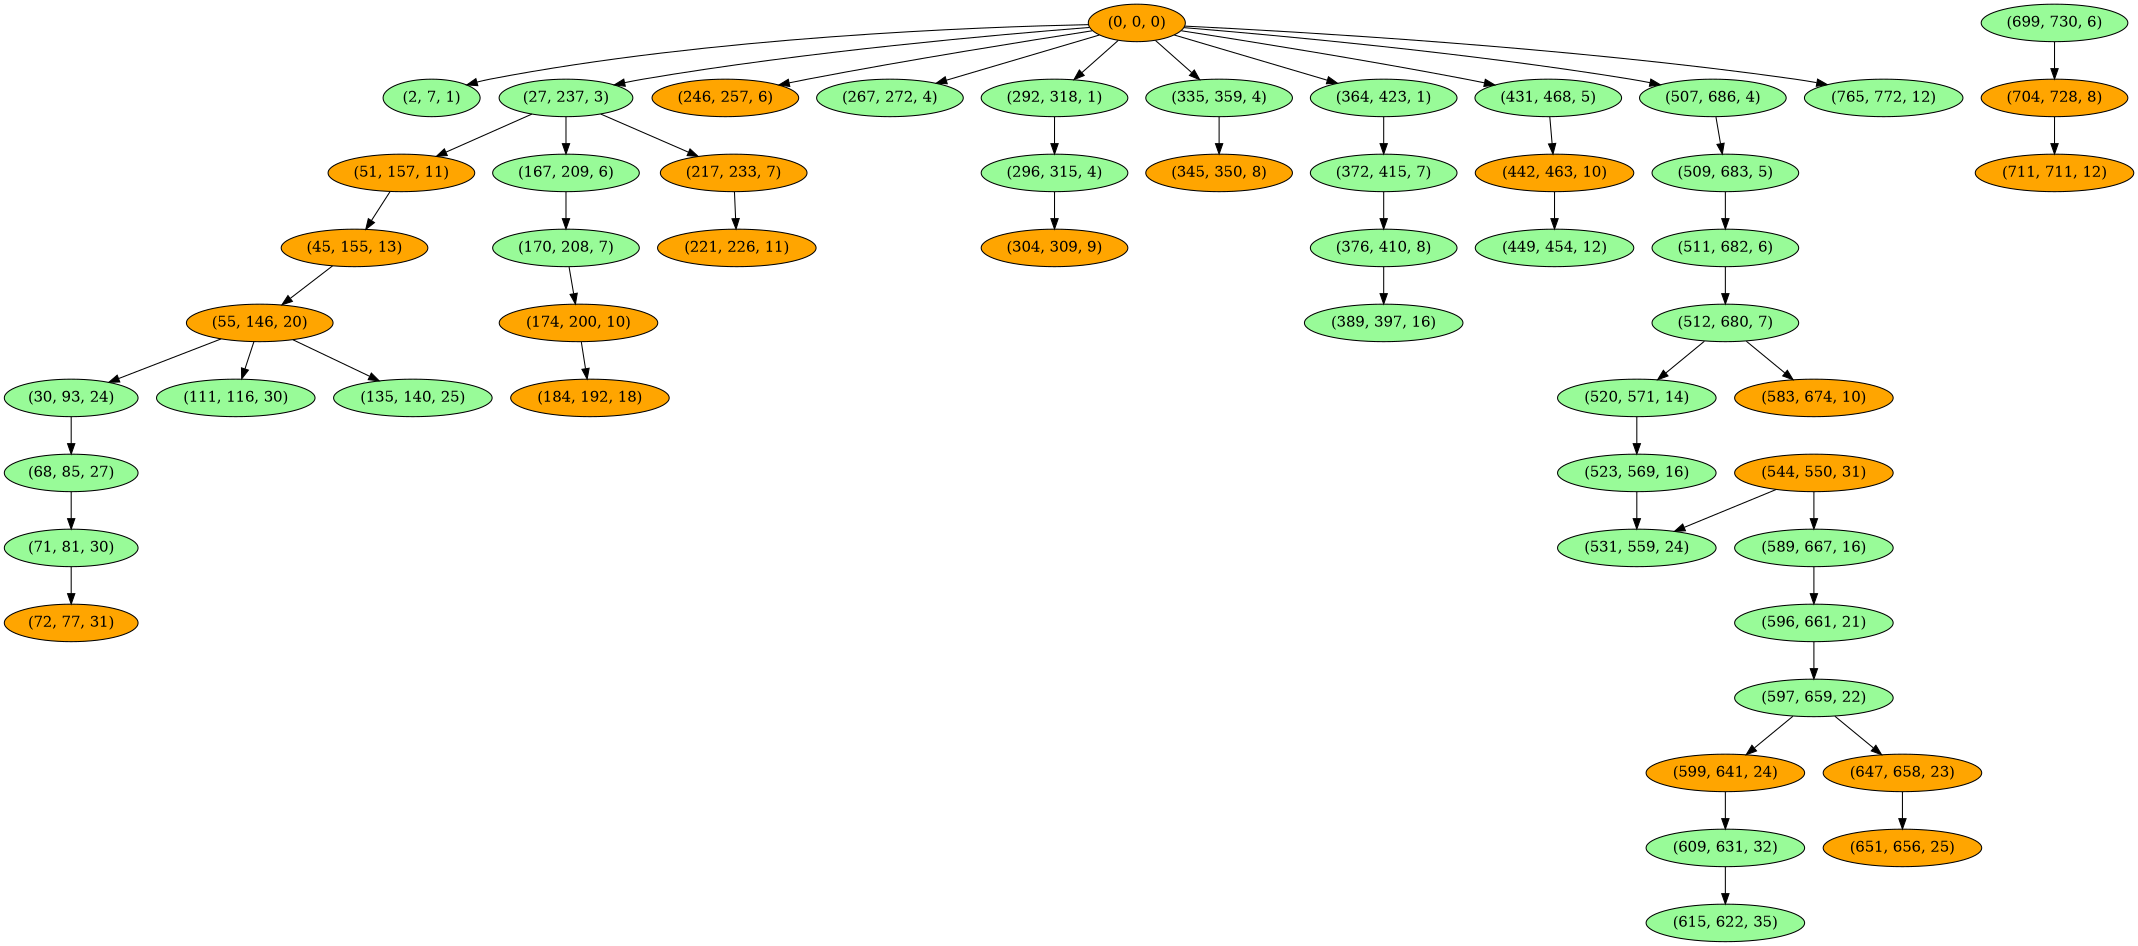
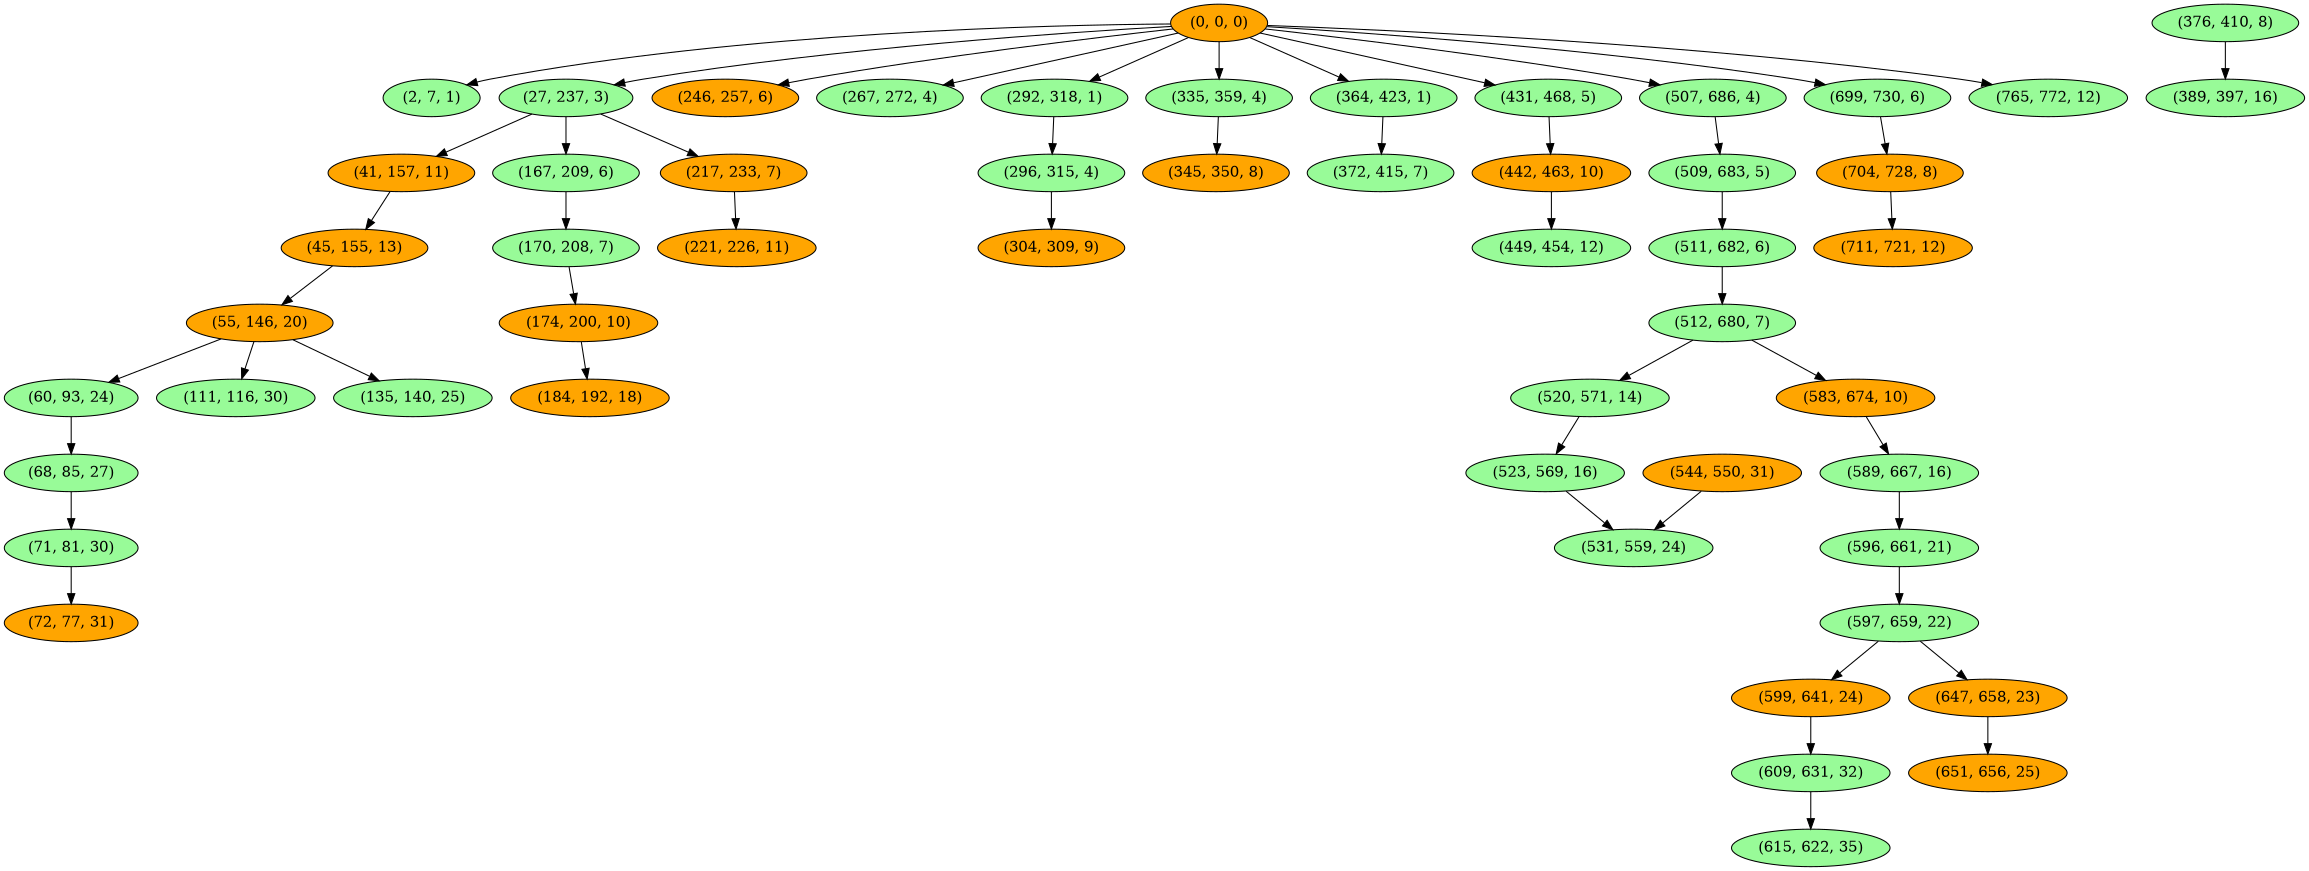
edge "(0, 0, 0)" -> "(699, 730, 6)": added
node "(51, 157, 11)": label "(51, 157, 11)" -> "(41, 157, 11)"
node "(711, 711, 12)": label "(711, 711, 12)" -> "(711, 721, 12)"
edge "(372, 415, 7)" -> "(376, 410, 8)": removed
node "(30, 93, 24)": label "(30, 93, 24)" -> "(60, 93, 24)"
edge "(544, 550, 31)" -> "(589, 667, 16)": now "(583, 674, 10)" -> "(589, 667, 16)"
